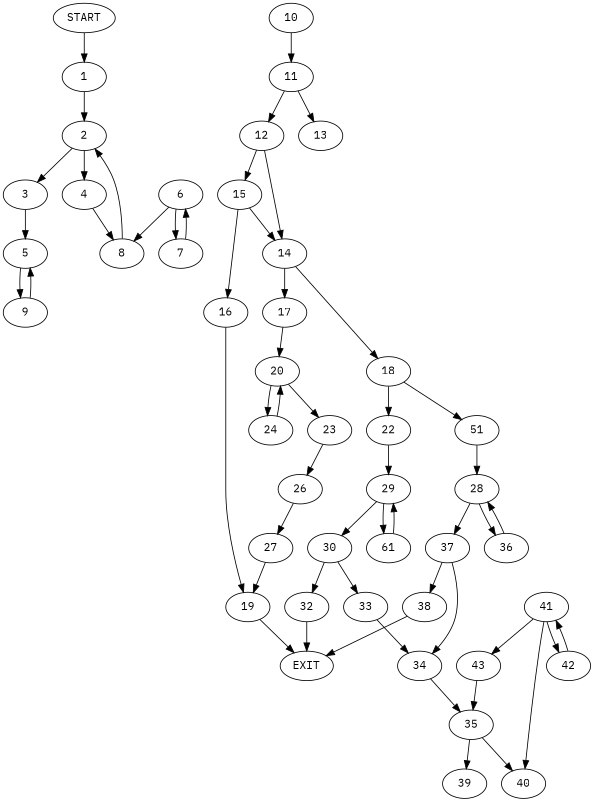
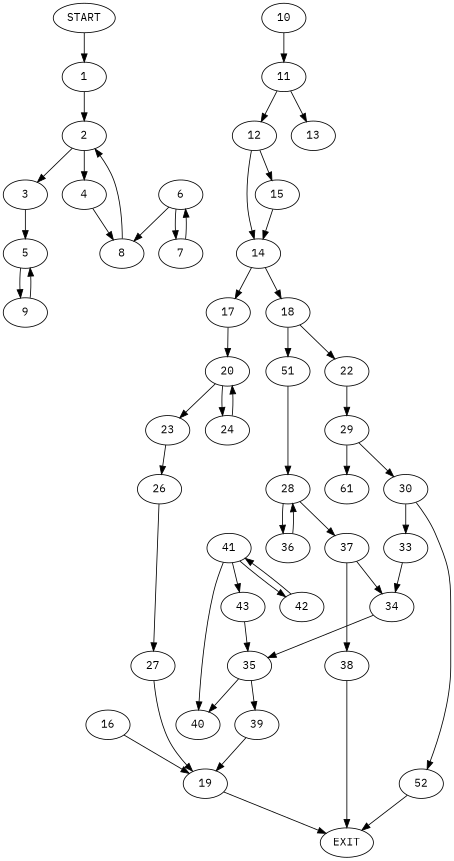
edge "15" -> "16": removed
edge "61" -> "29": removed
node "32": label "32" -> "52"
edge "39" -> "19": added
